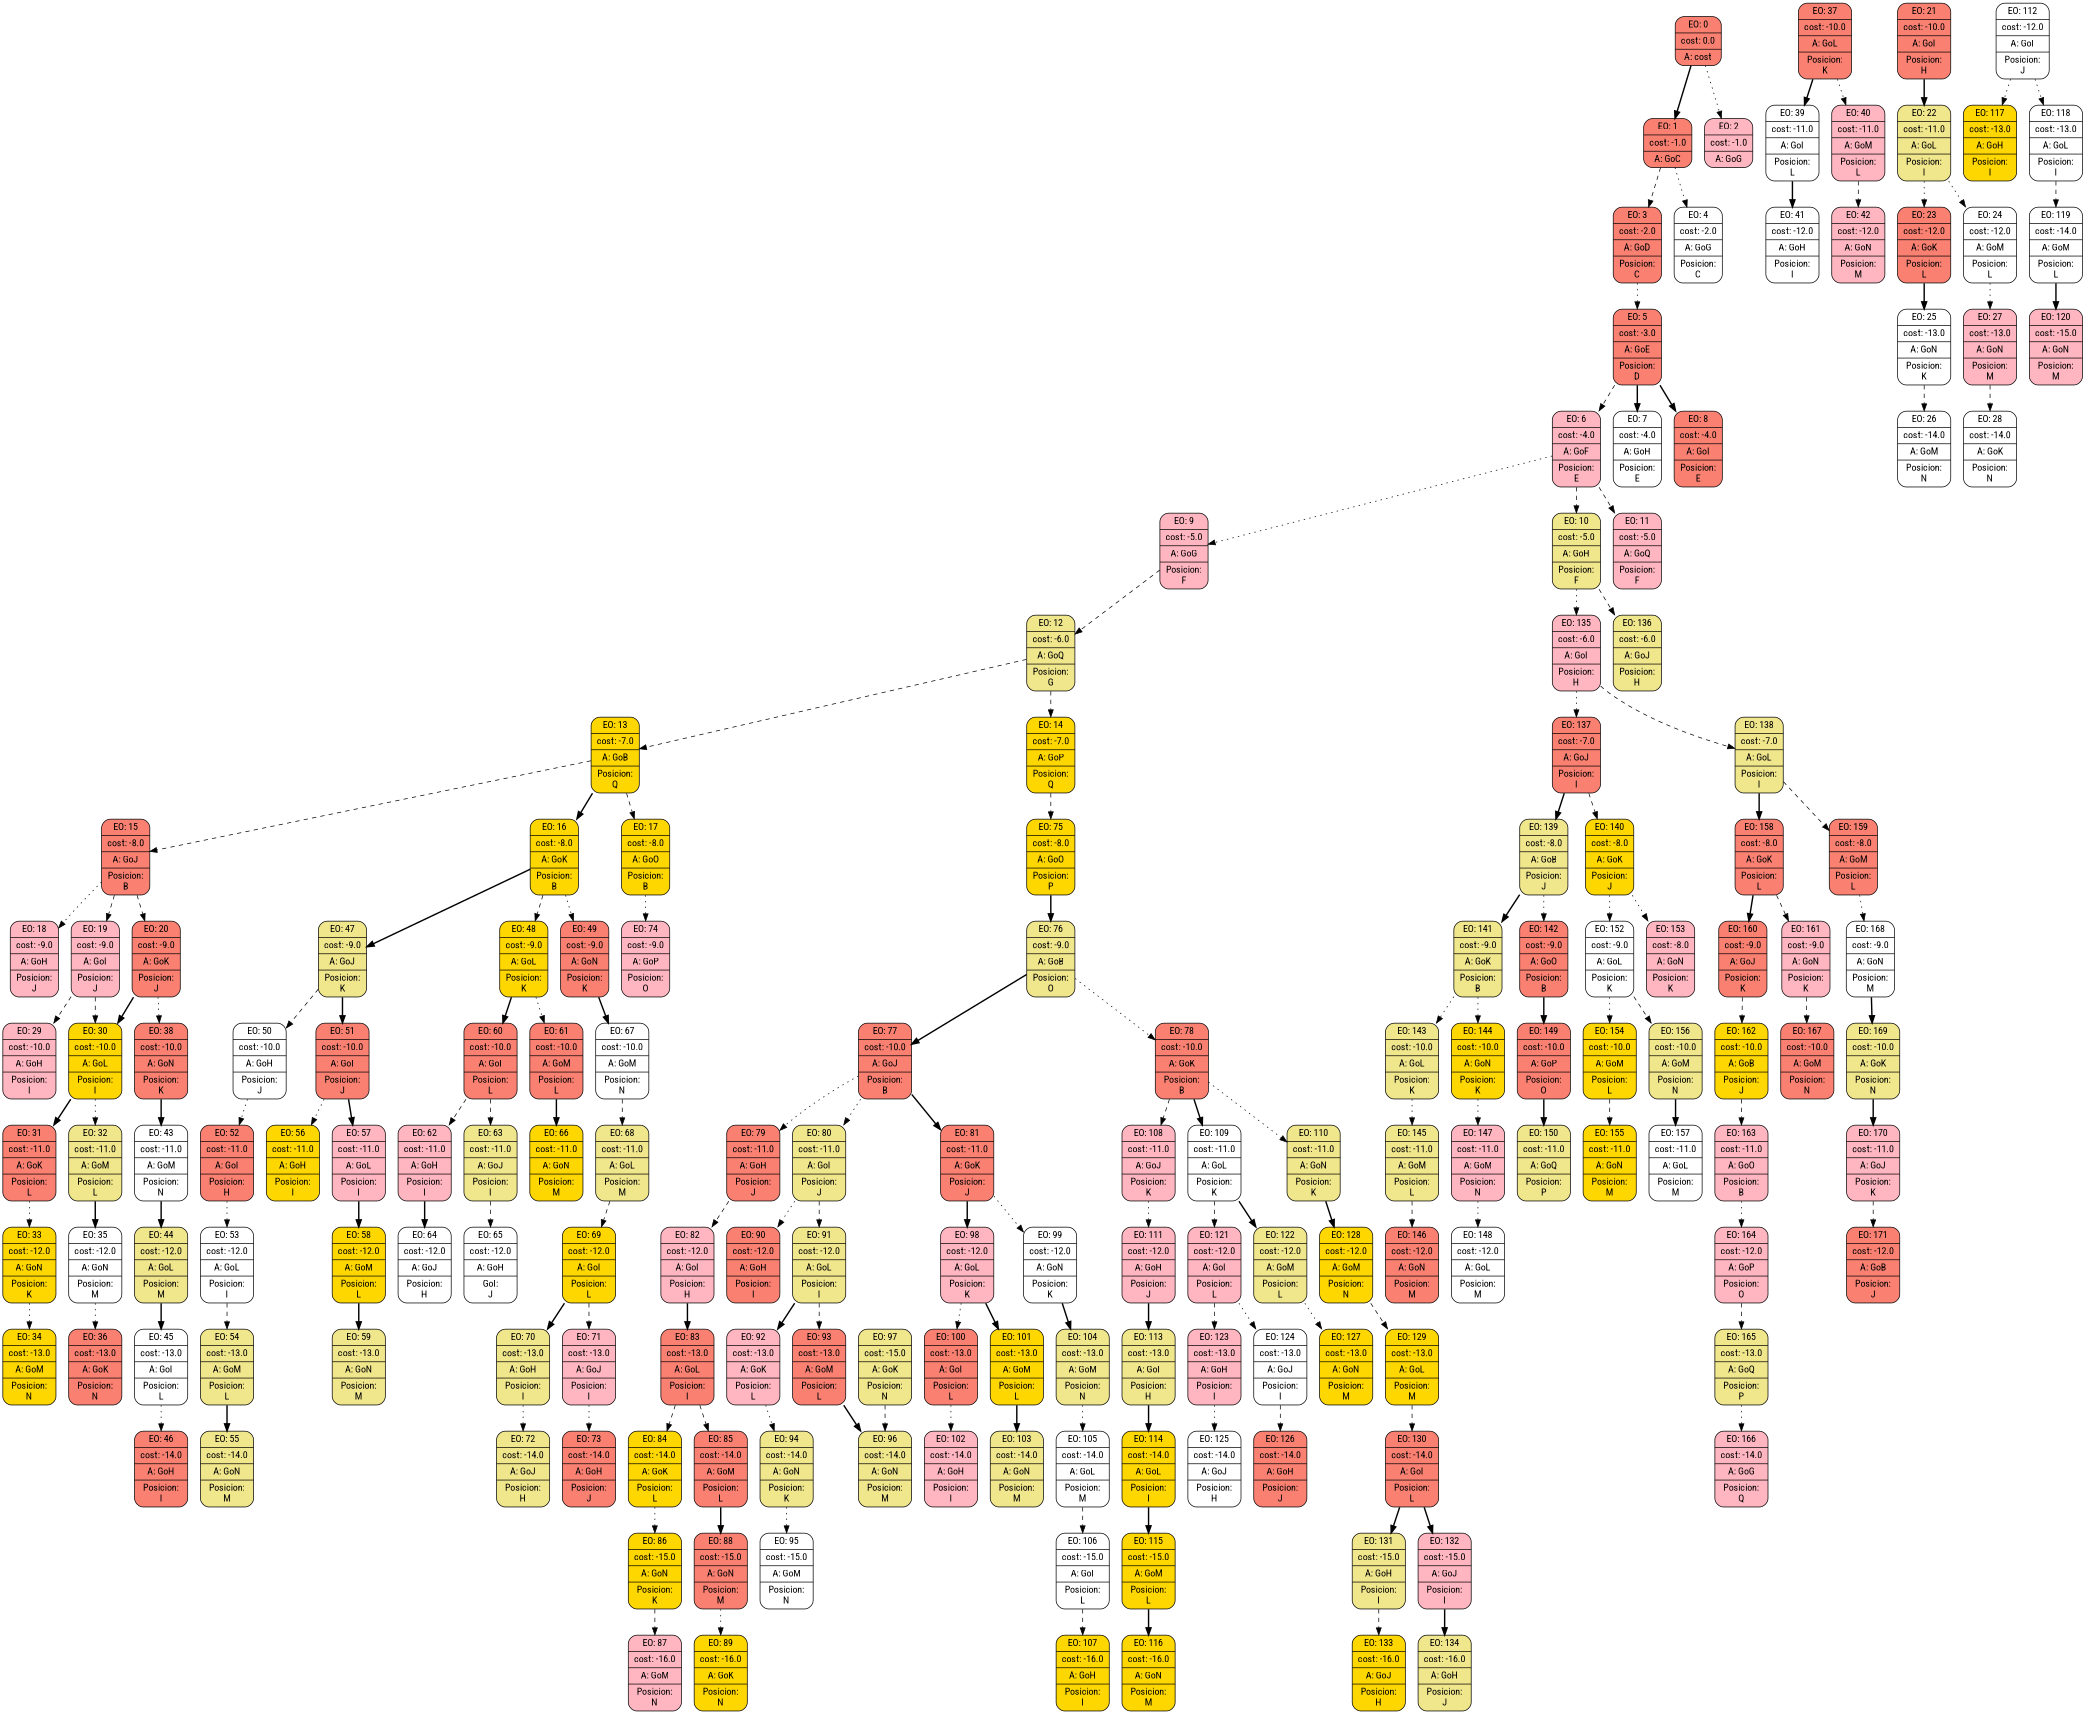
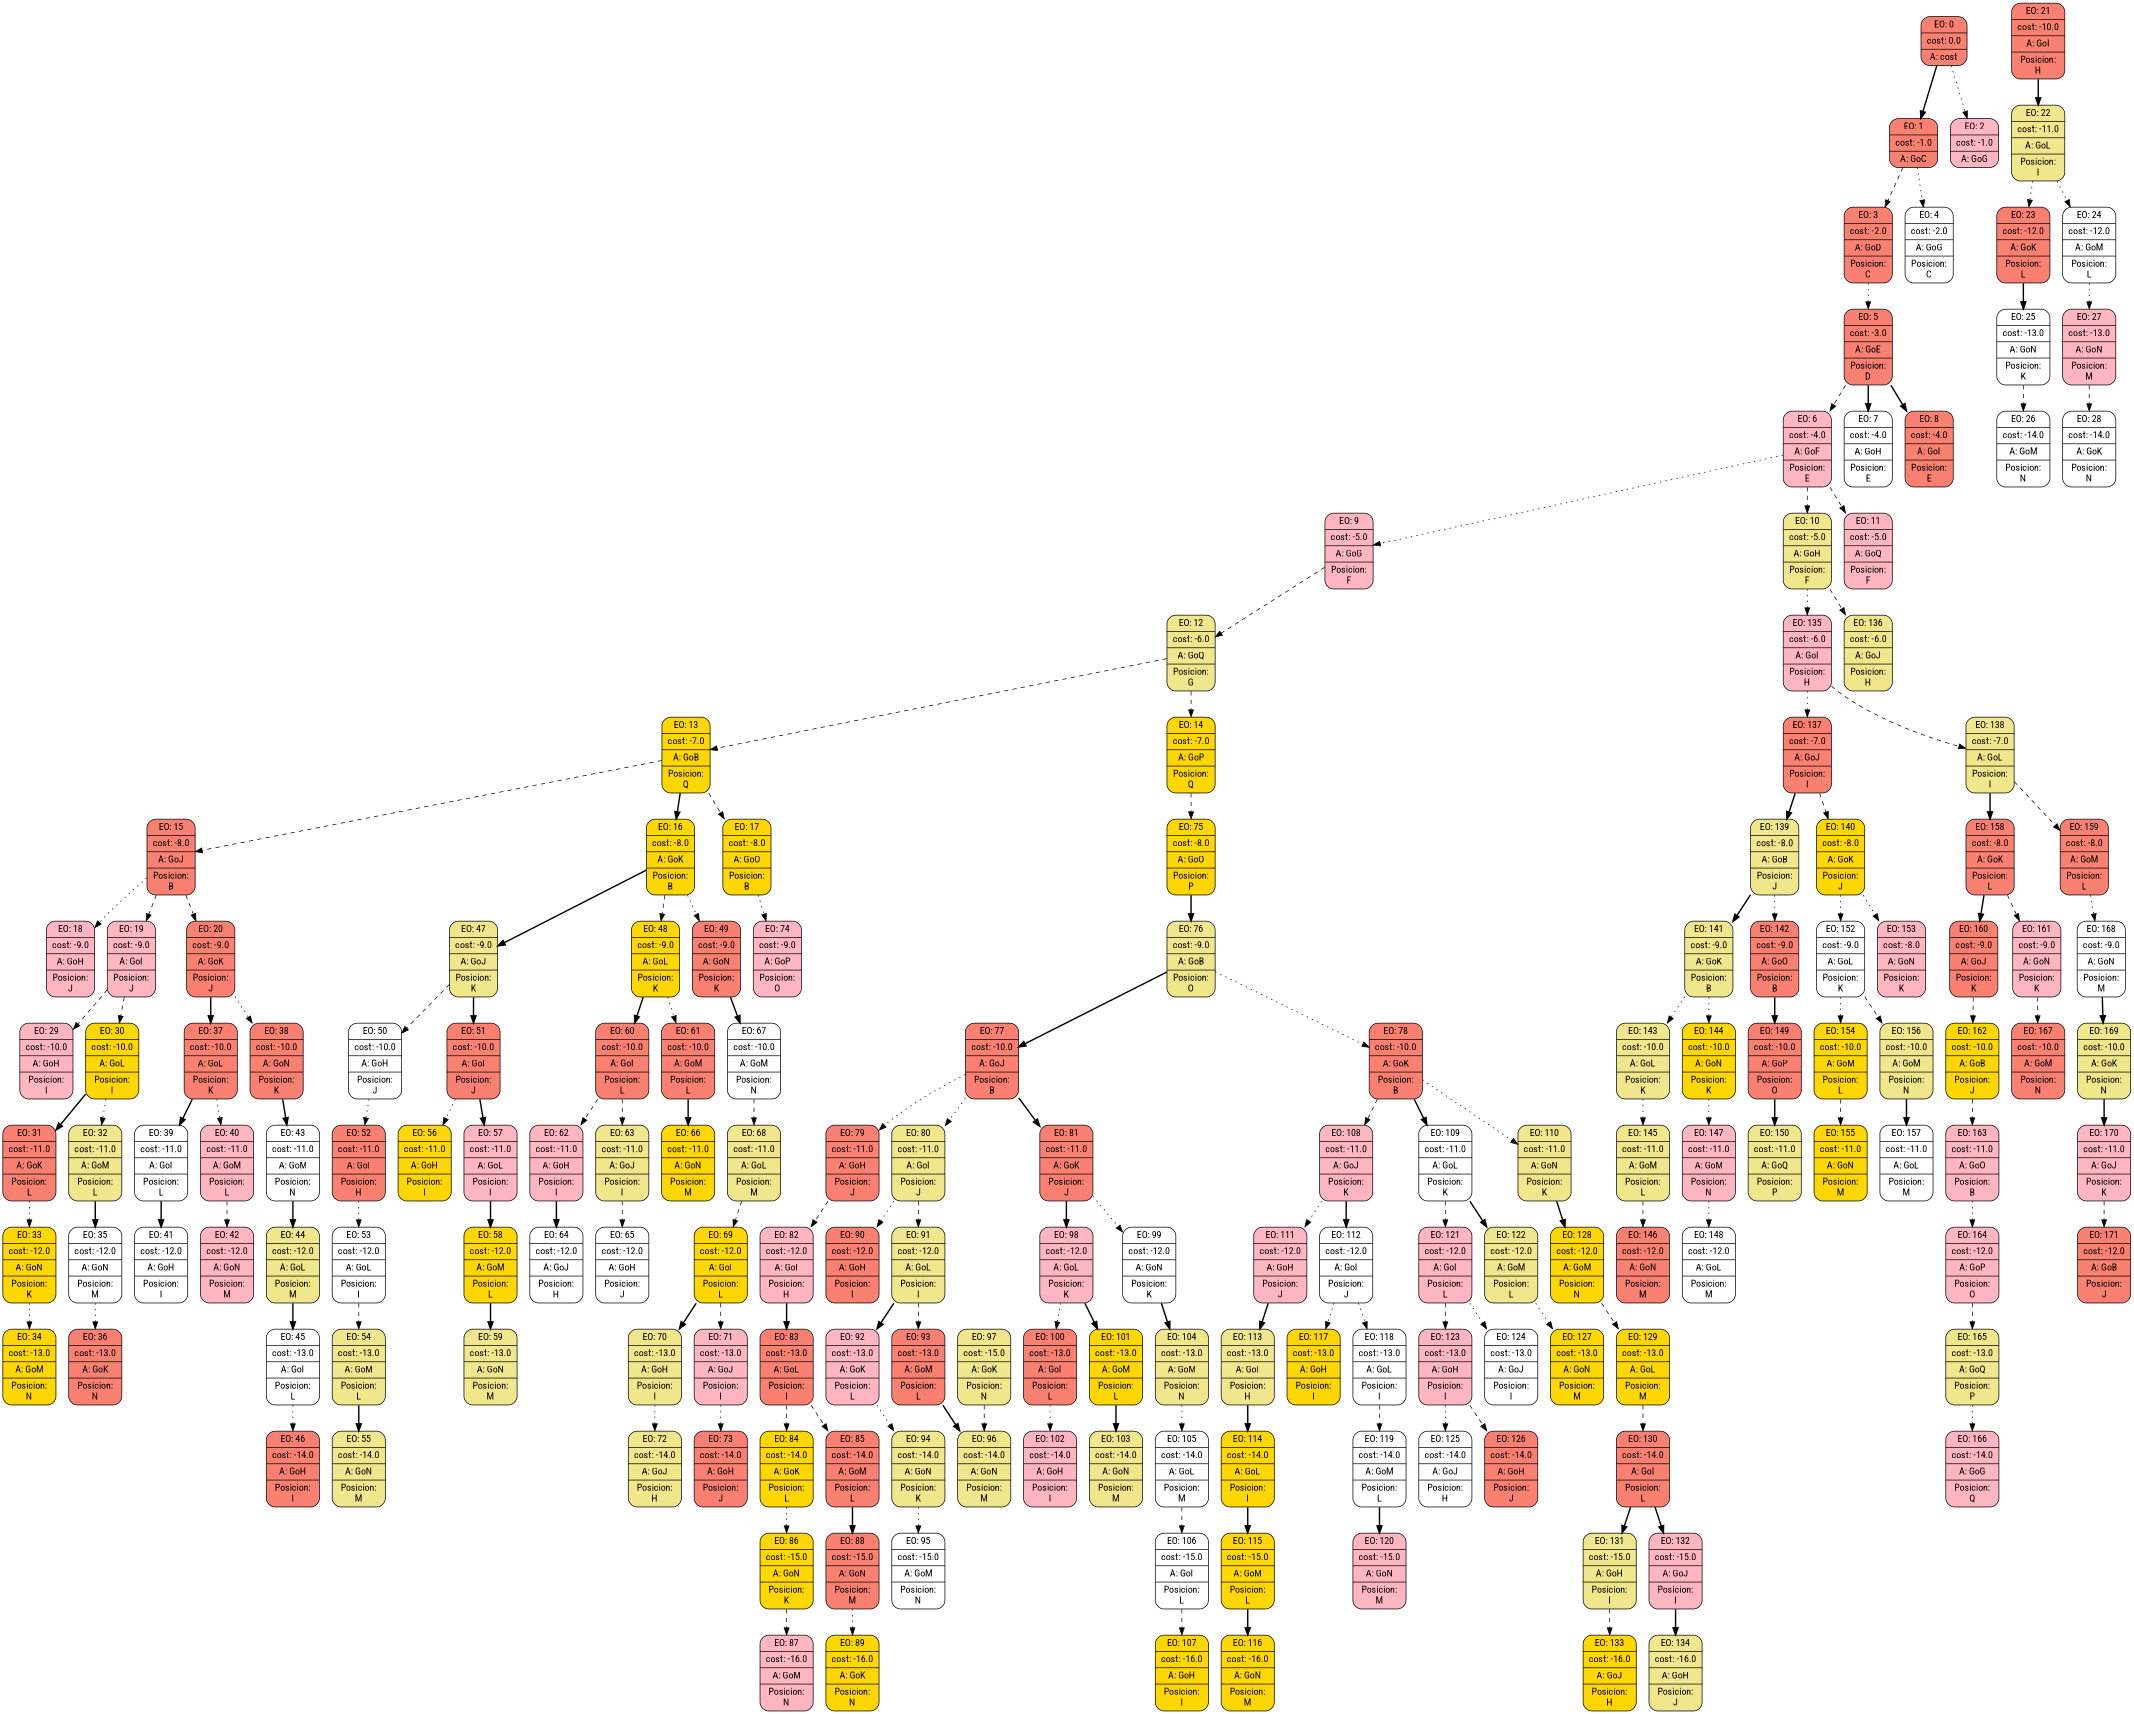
edge "EO: 20" -> "EO: 30": now "EO: 20" -> "EO: 37"
edge "EO: 108" -> "EO: 112": added
node "EO: 65": text "GoI:" -> "Posicion:"
edge "EO: 124" -> "EO: 126": now "EO: 123" -> "EO: 126"
